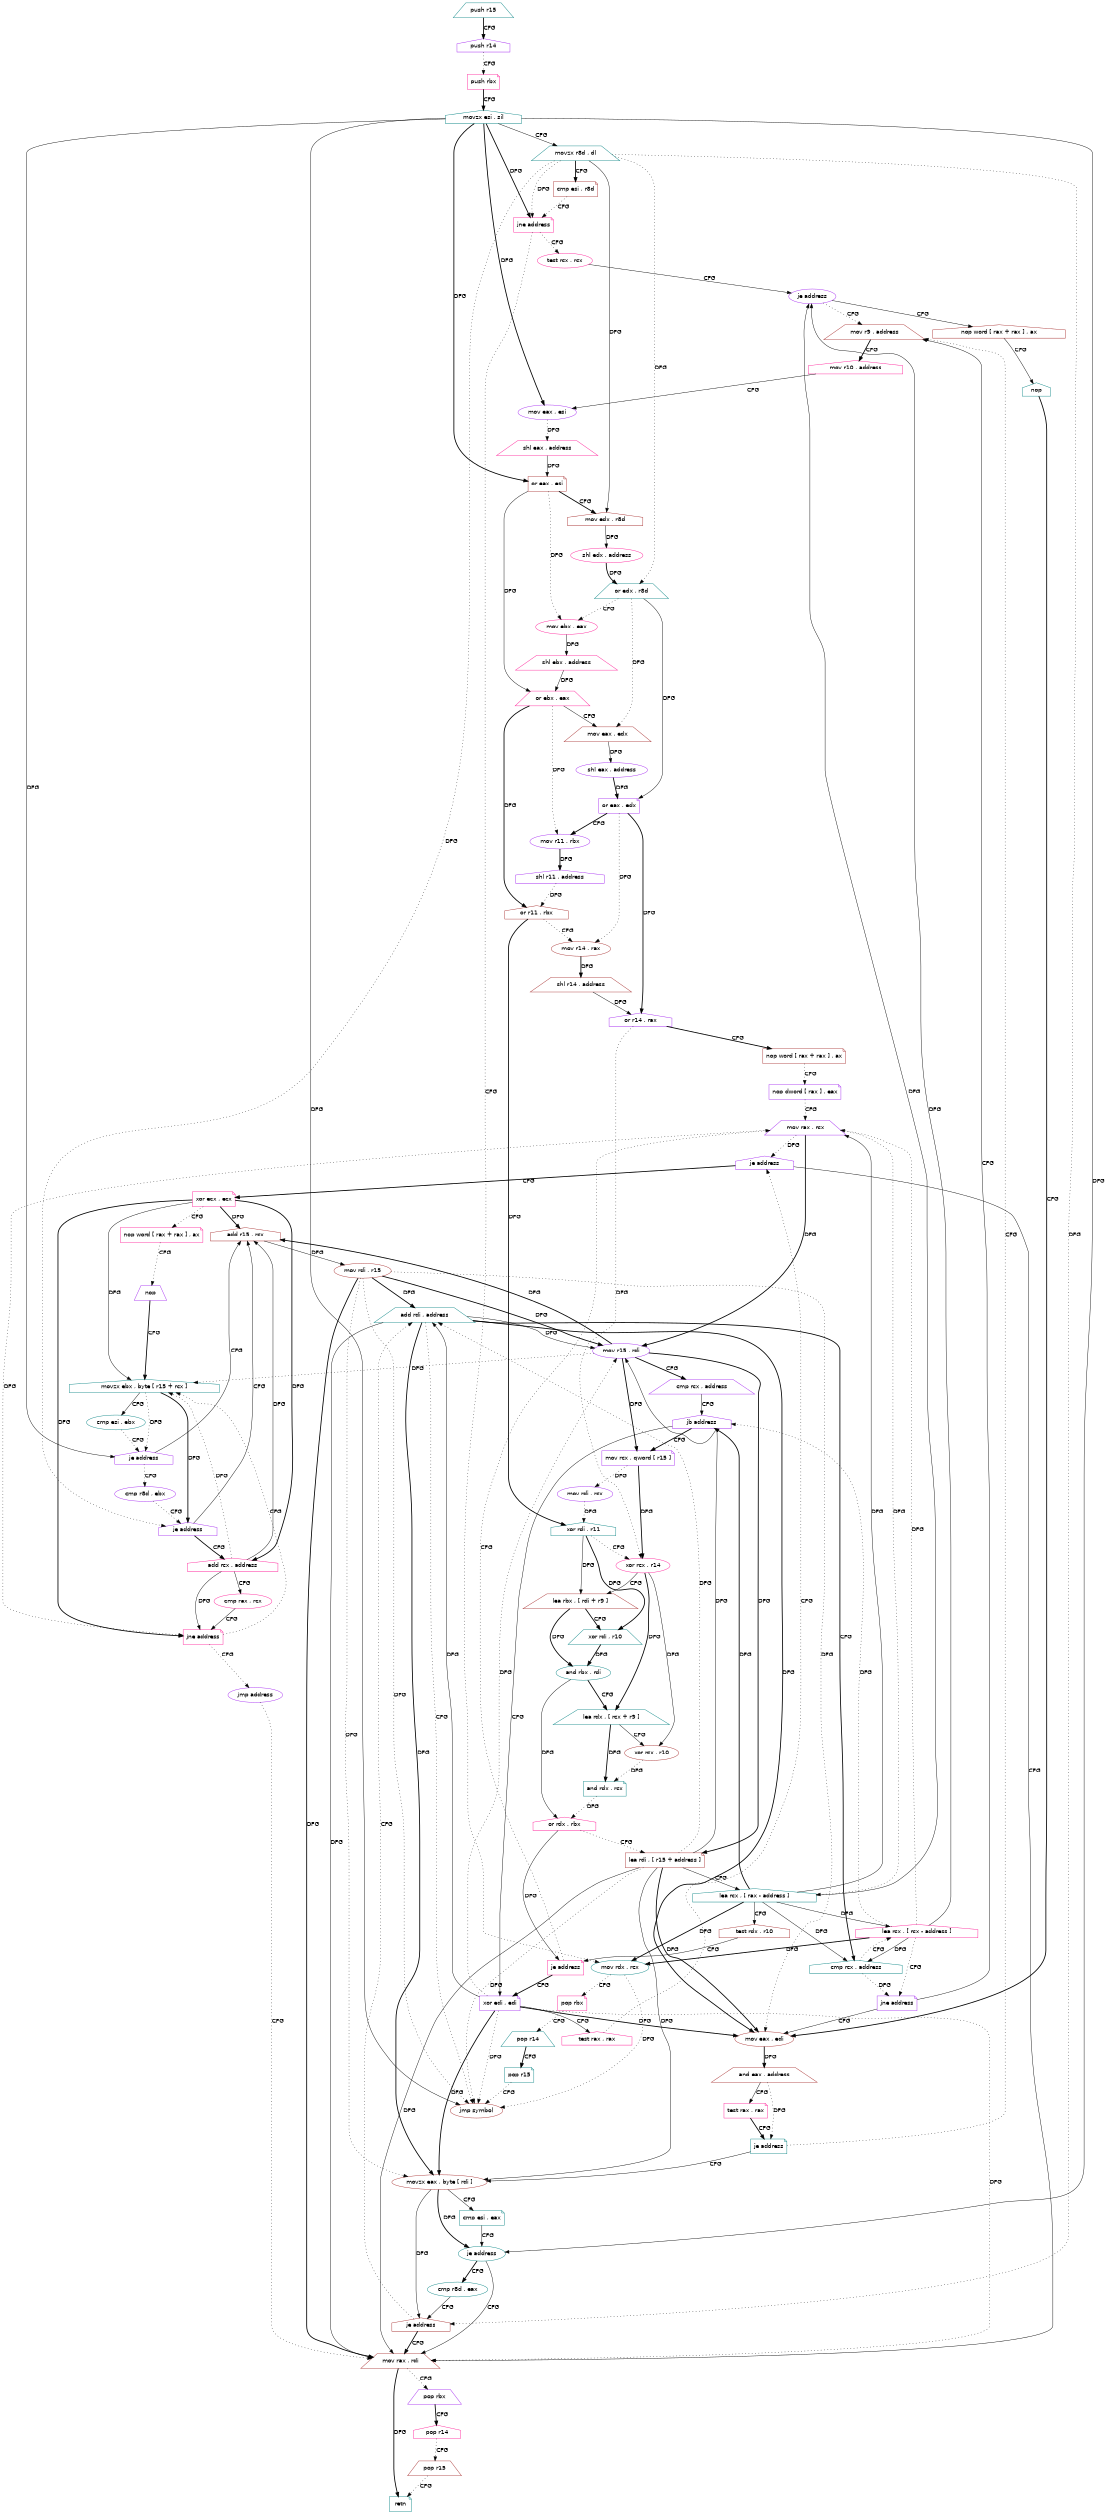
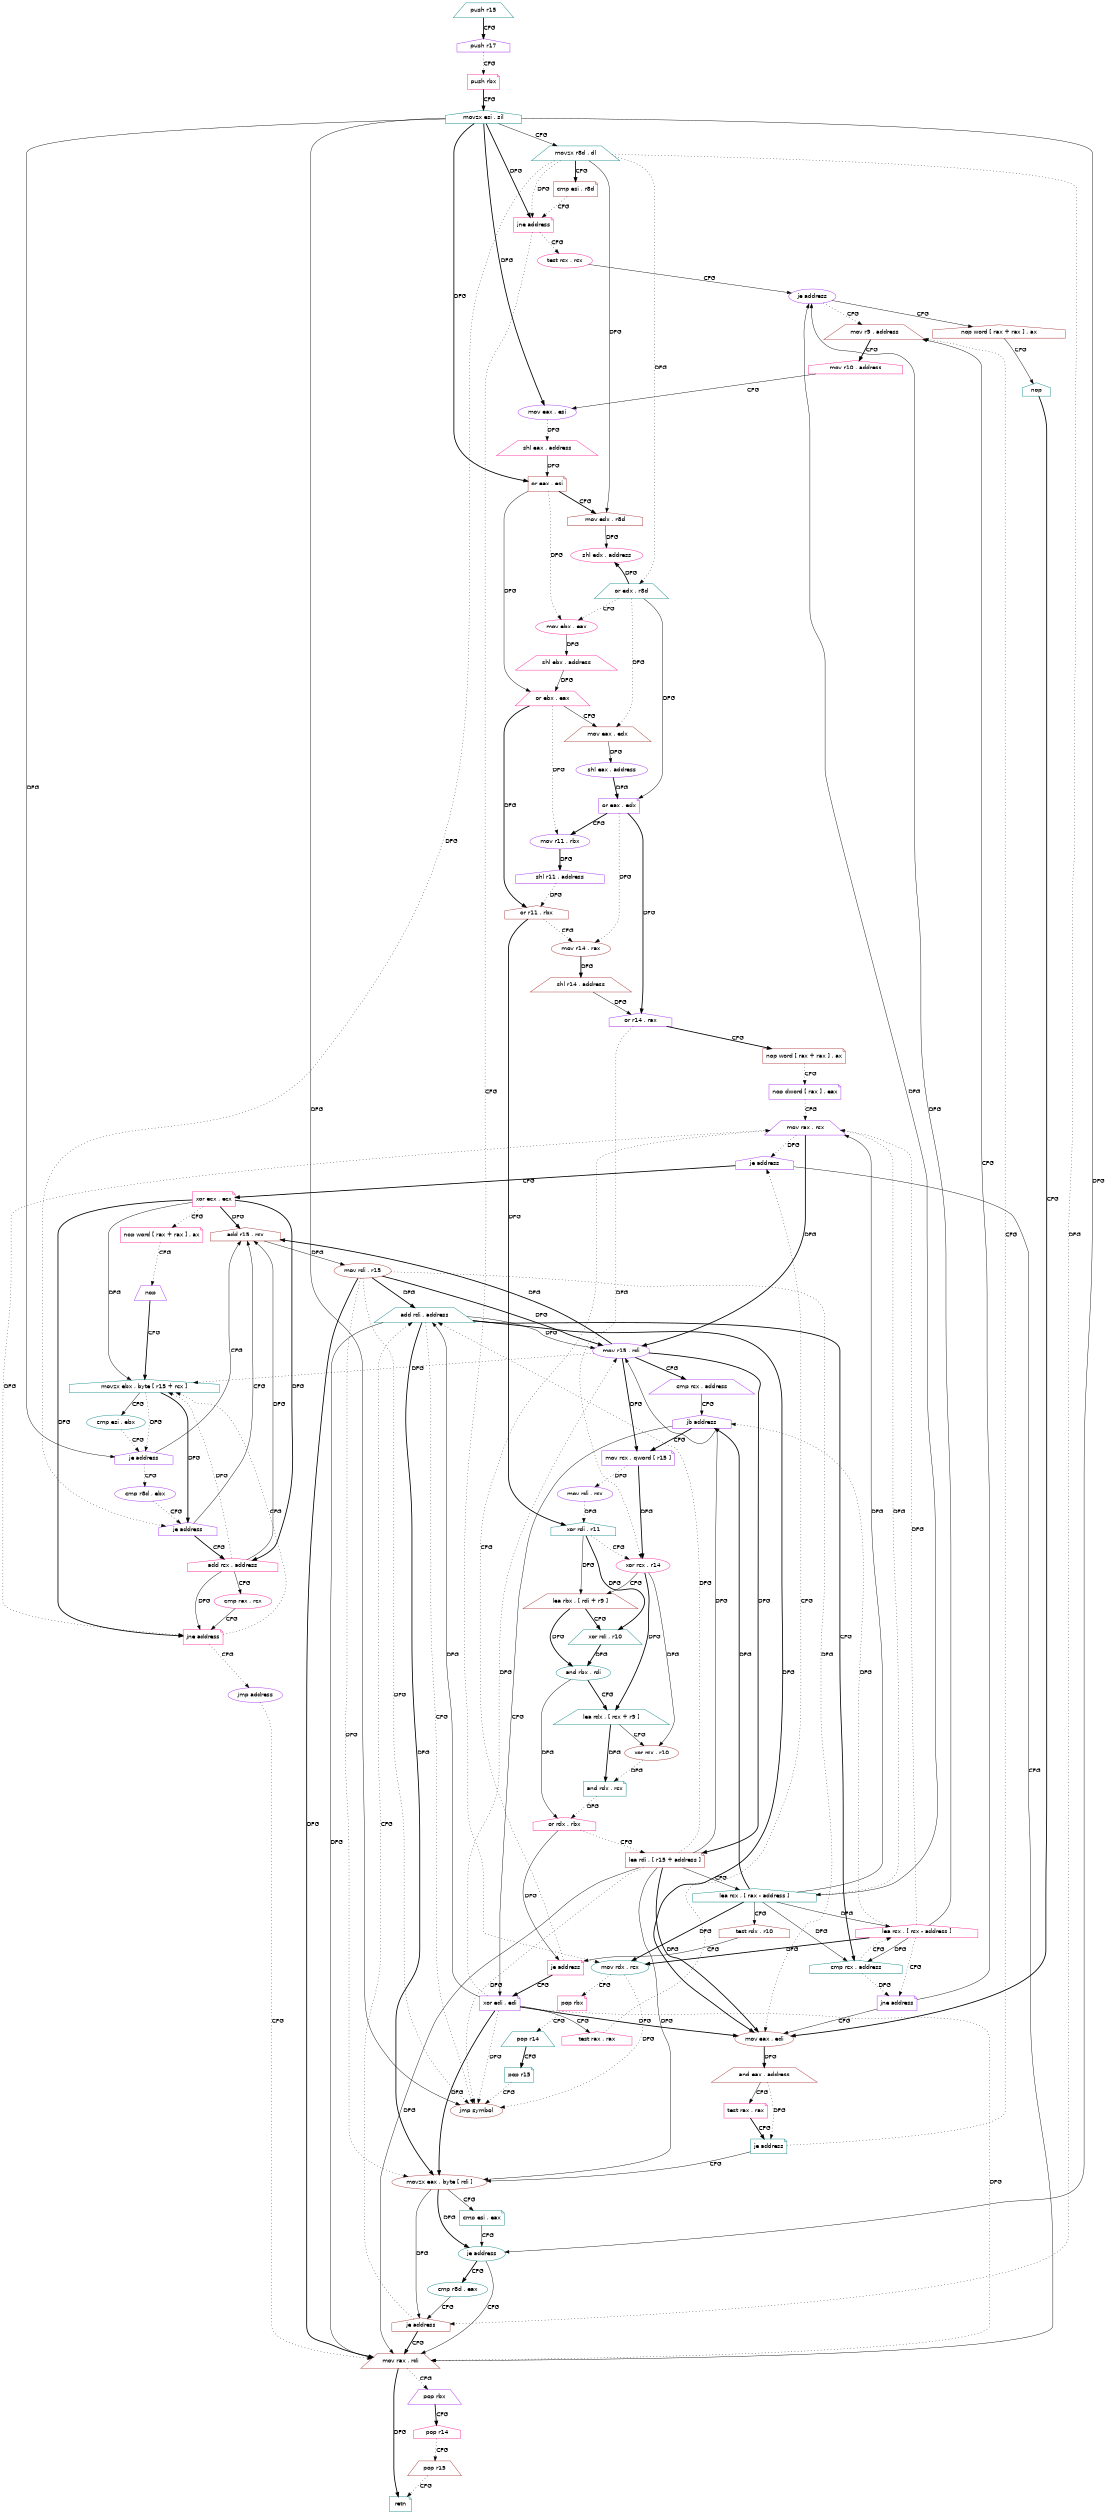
node "push r14": label "push r14" -> "push r17"
edge "shl edx , address" -> "or edx , r8d": reversed
